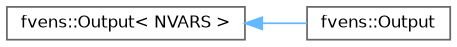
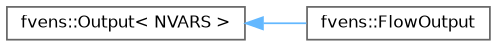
node "fvens::Output": label "fvens::Output" -> "fvens::FlowOutput"
